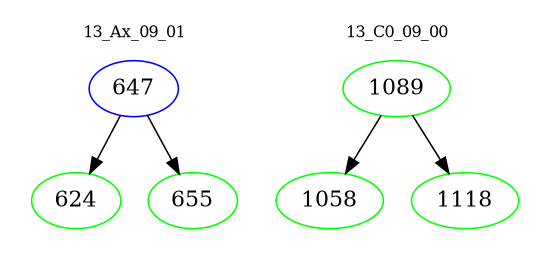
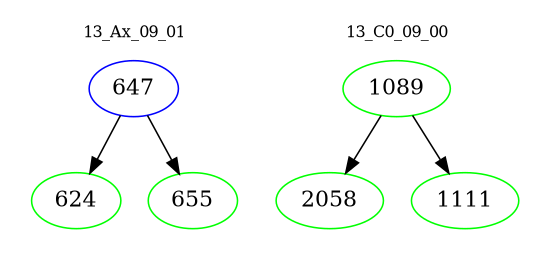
node "1058": label "1058" -> "2058"
node "1118": label "1118" -> "1111"
